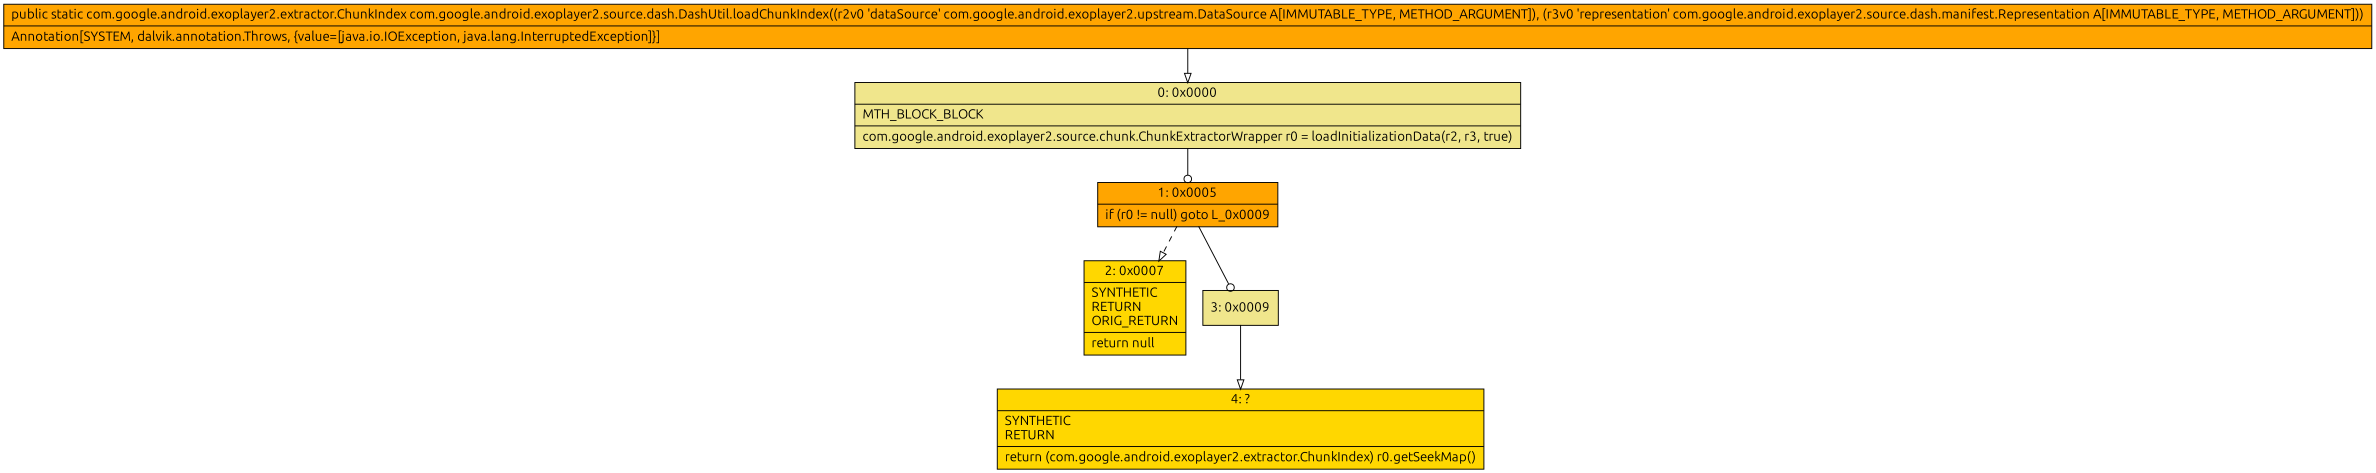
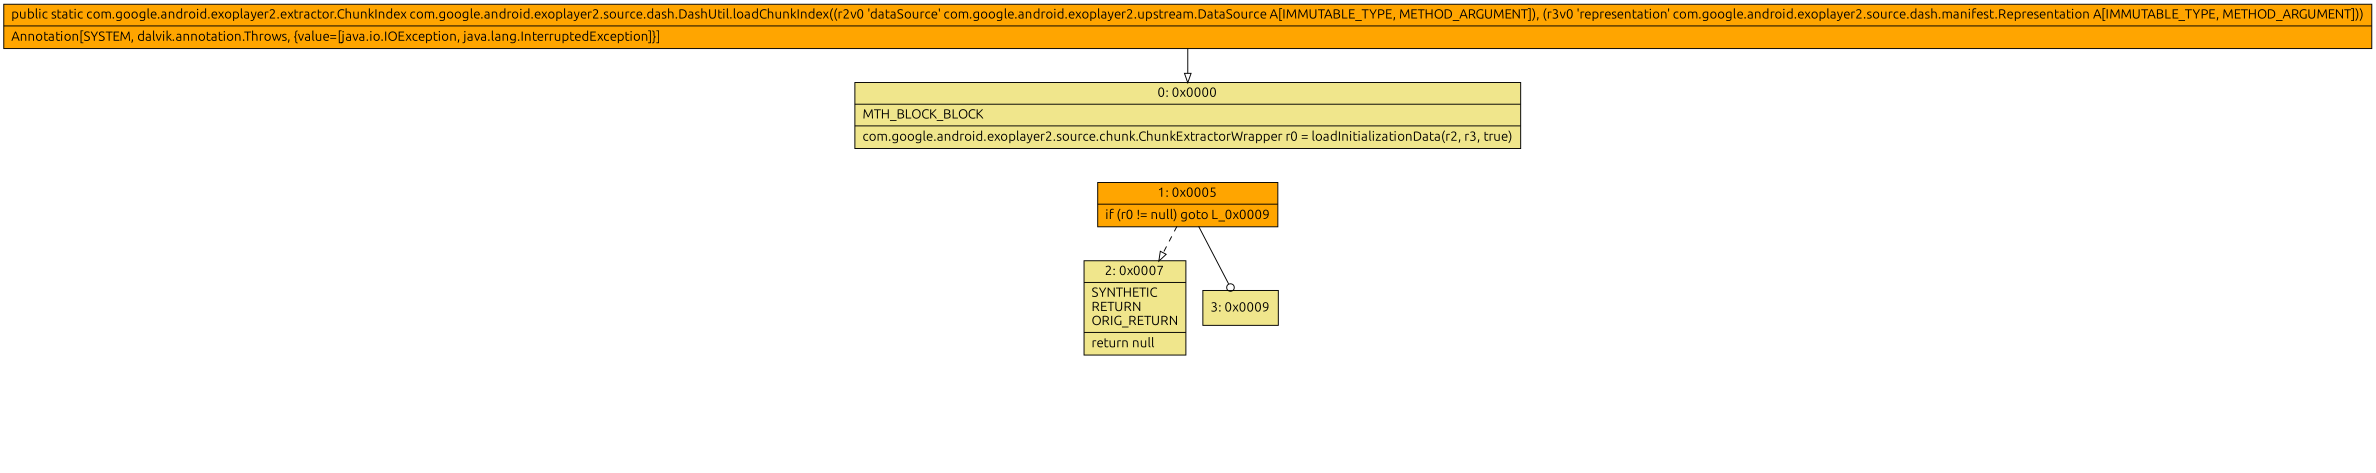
edge "0: 0x0000" -> "1: 0x0005": removed
node "2: 0x0007": fillcolor gold -> khaki
node "4: ?": removed
